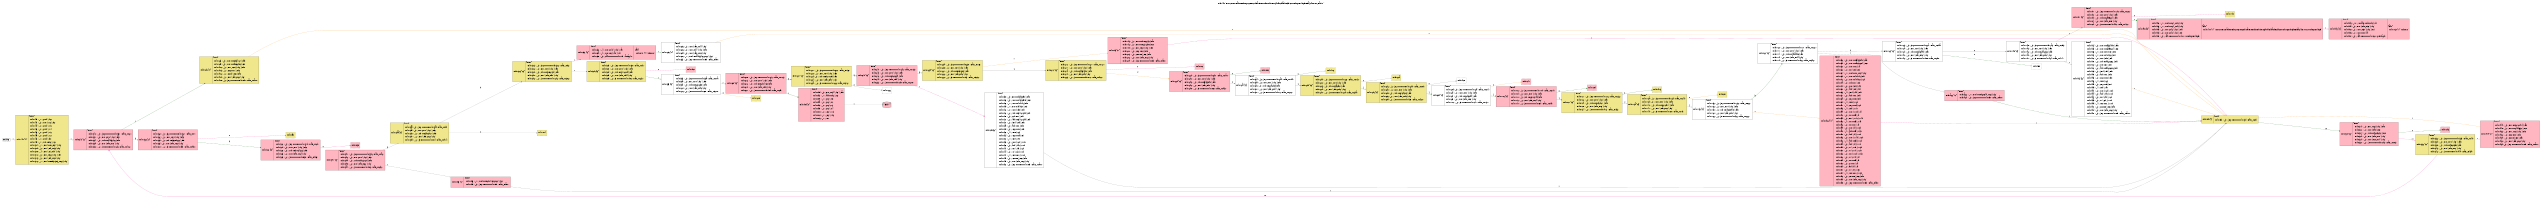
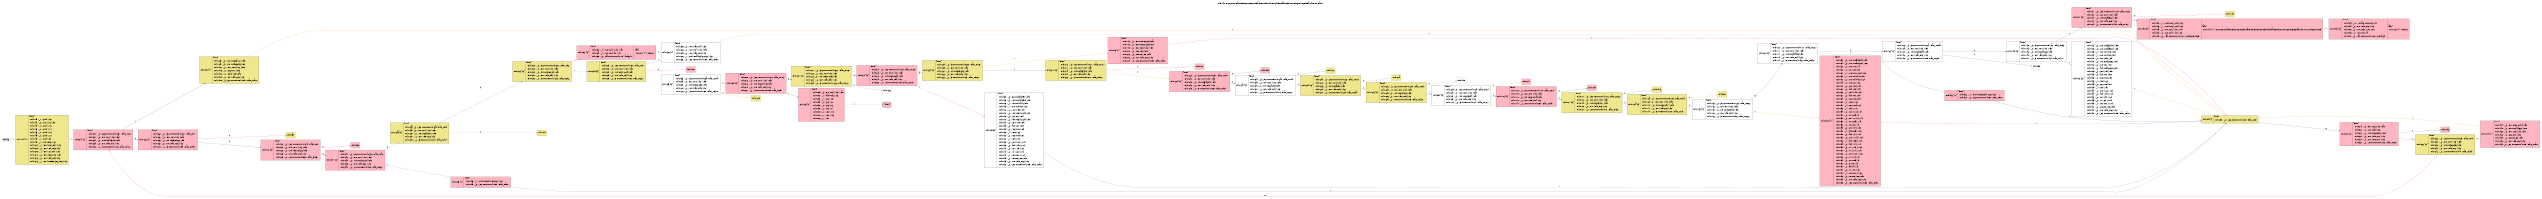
edge "0x4015dc [25]" -> "0x4015f5 [25]": now "0x4015dc [25]" -> "0x4018e3 [21]"
node "Exit": label "Exit" -> "Users"
edge "0x401578 [25]" -> "0x401591 [25]": added, label "9"
